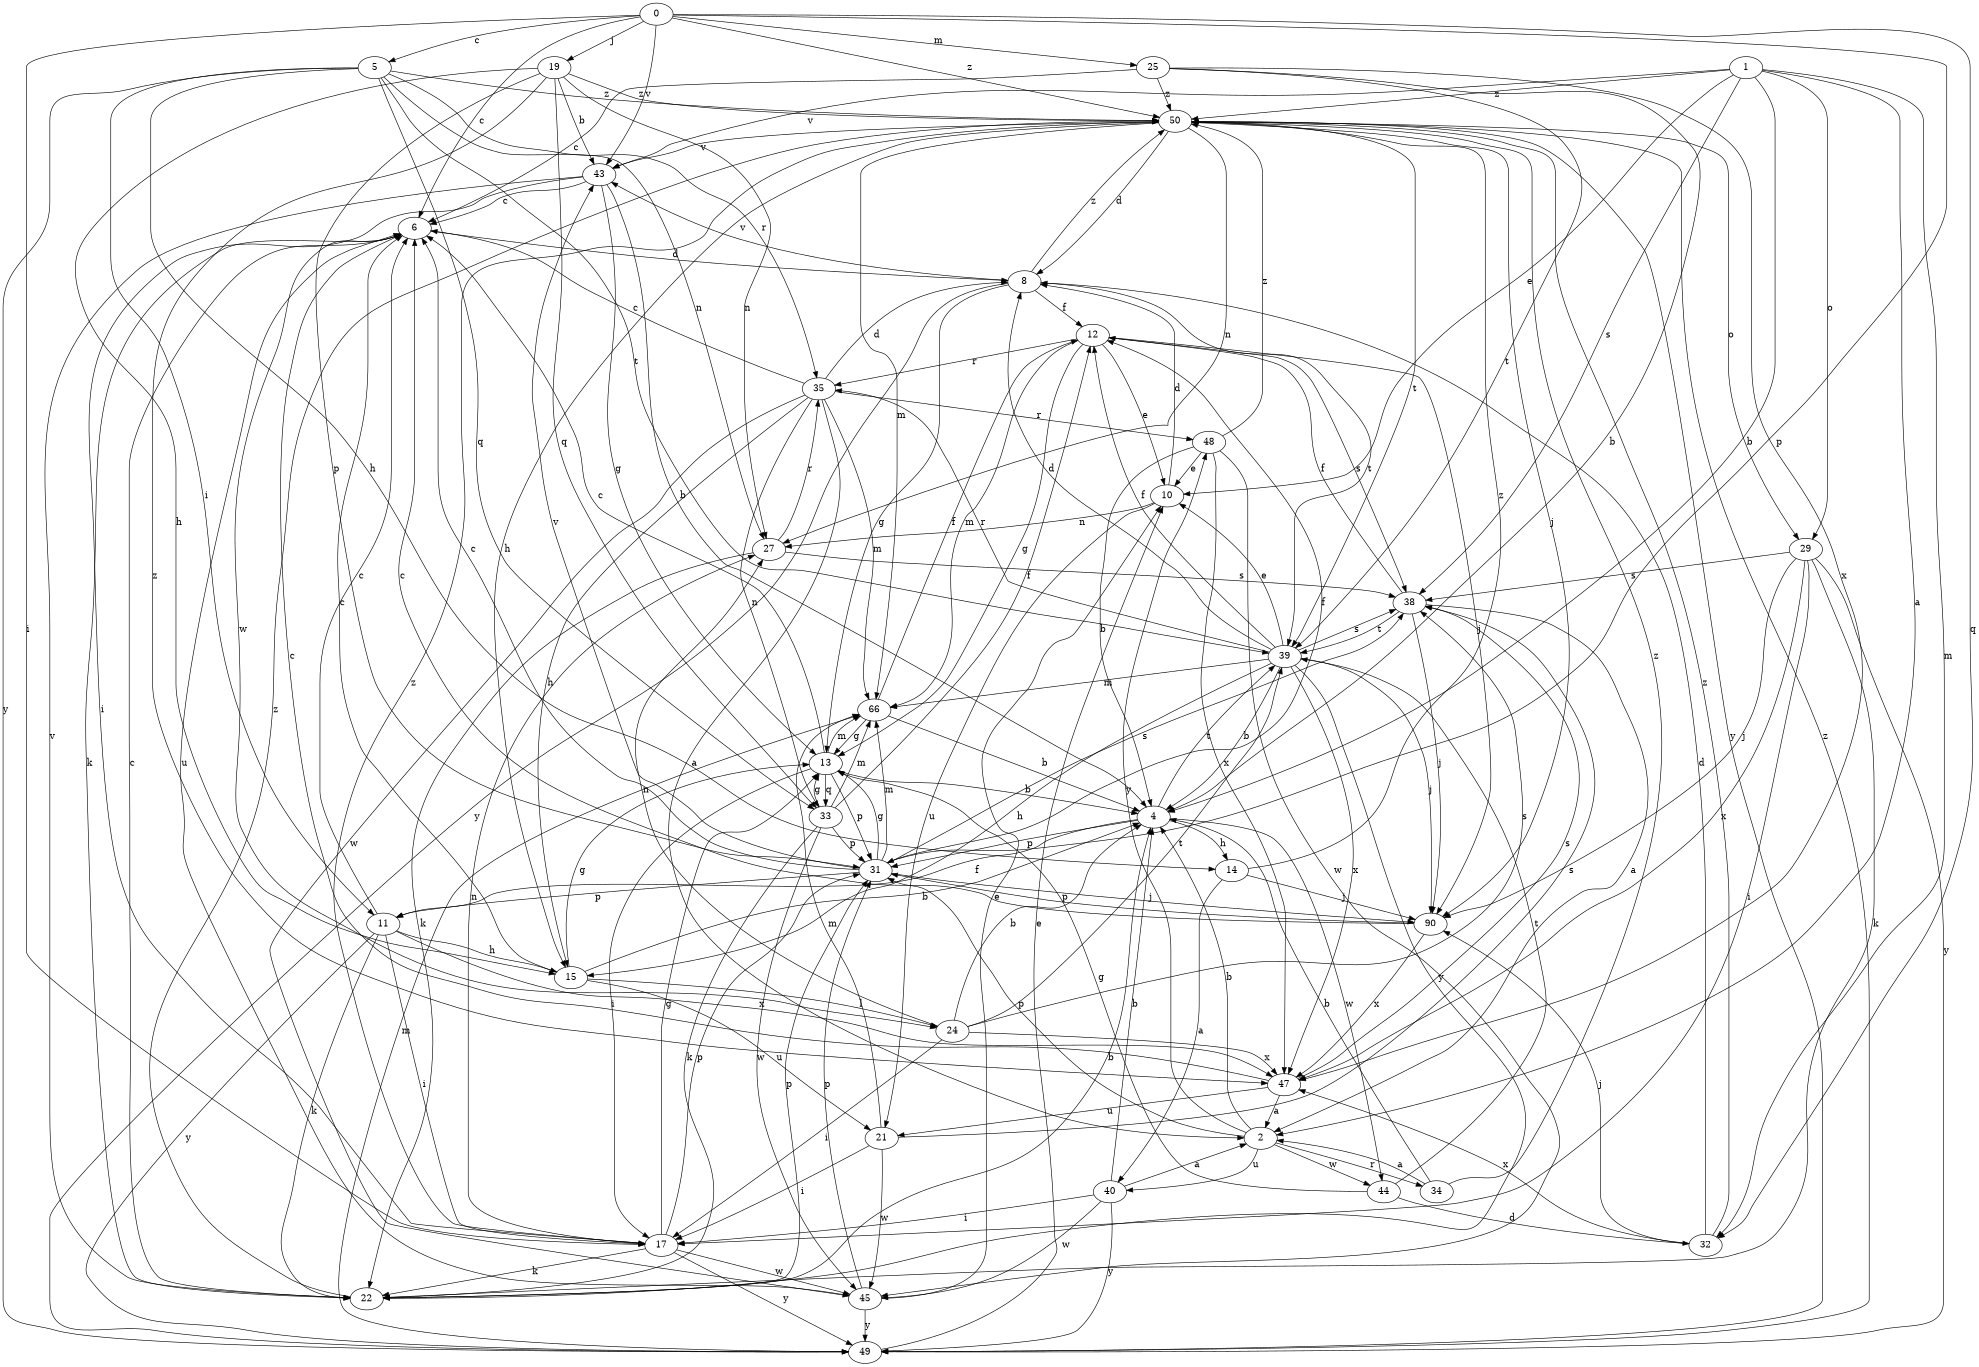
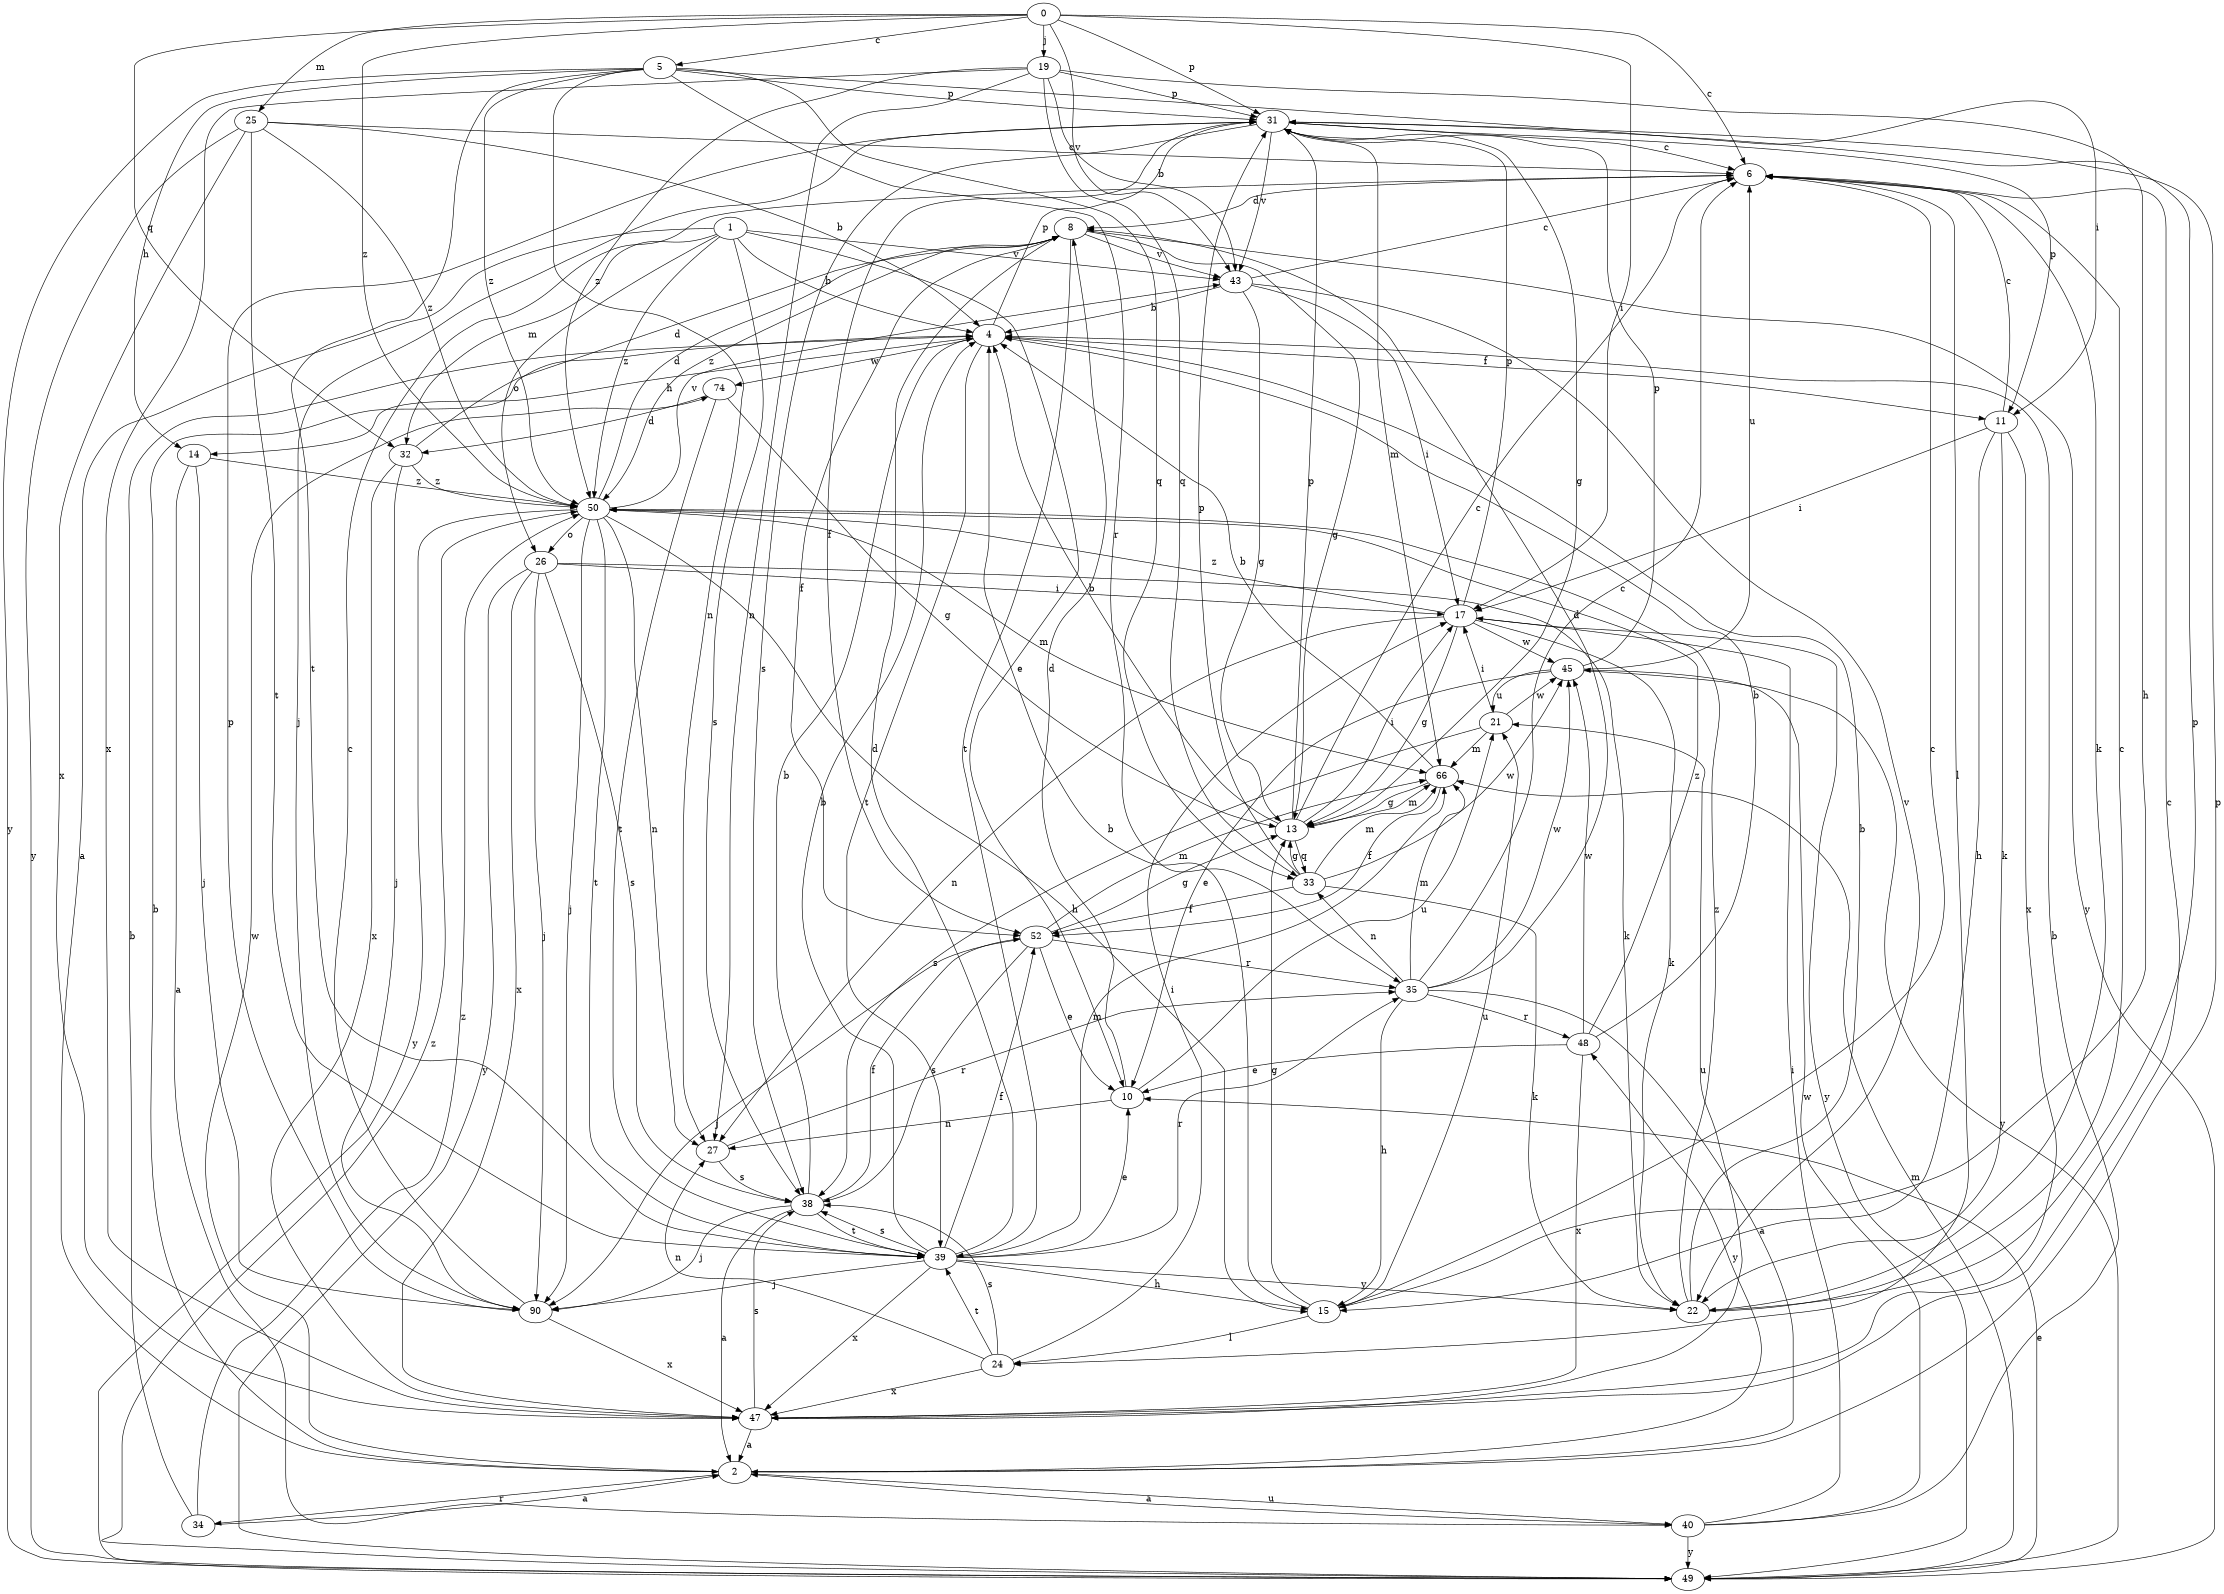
edge "5" -> "31": added, label "p"
node "12": label "12" -> "52"
node "29": label "29" -> "26"
edge "19" -> "47": label "z" -> "x"
edge "6" -> "24": label "w" -> "l"
edge "45" -> "21": added, label "u"
edge "27" -> "22": removed, label "k"
edge "24" -> "4": now "38" -> "4"
node "44": label "44" -> "74"
edge "11" -> "49": now "25" -> "49"
